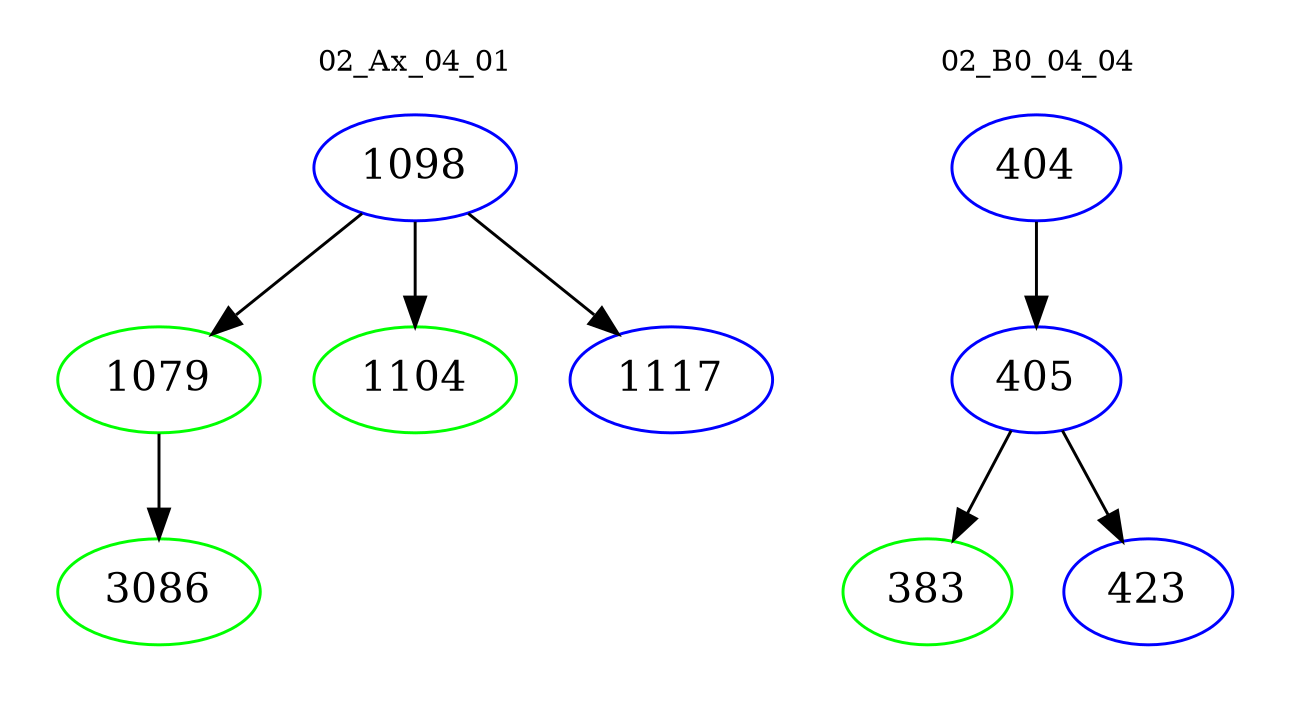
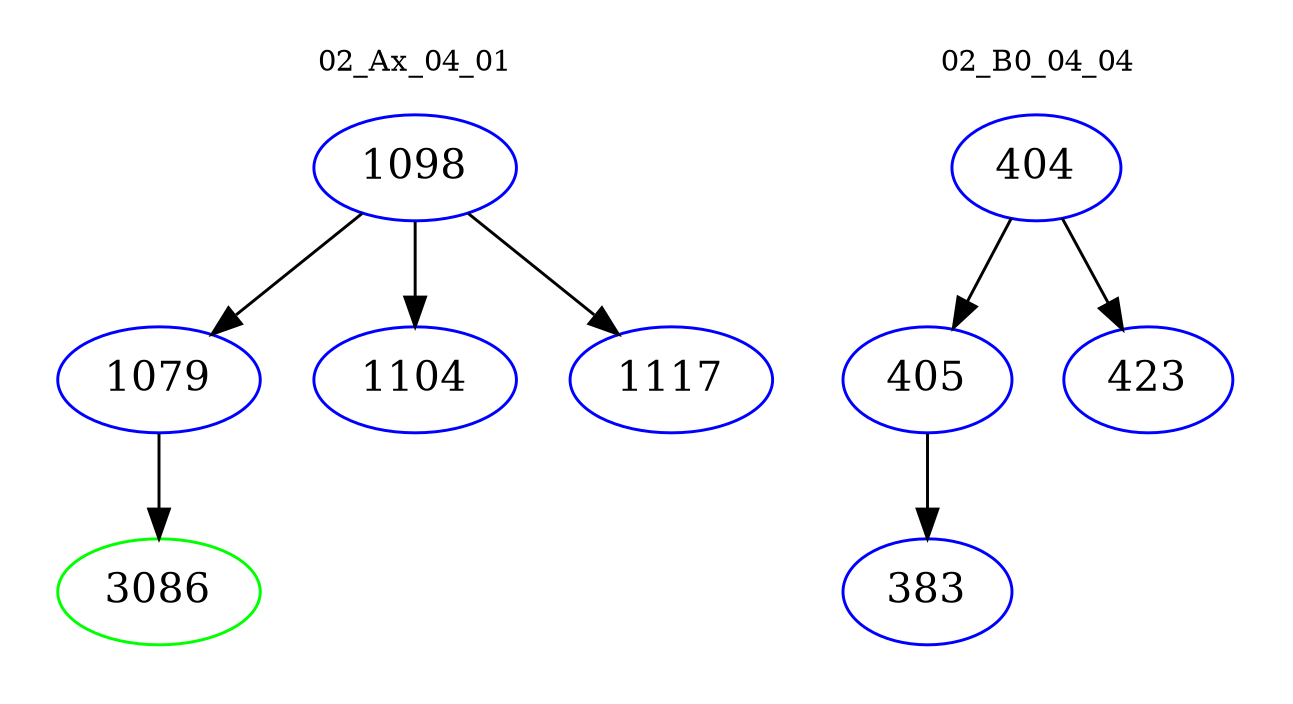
node "1079": color green -> blue
node "1104": color green -> blue
edge "405" -> "423": now "404" -> "423"
node "383": color green -> blue
